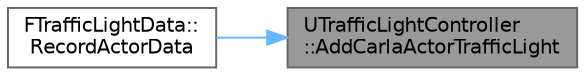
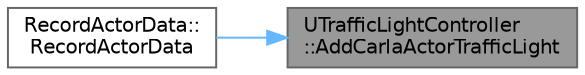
node "FTrafficLightData:: RecordActorData": label "FTrafficLightData:: RecordActorData" -> "RecordActorData:: RecordActorData"
